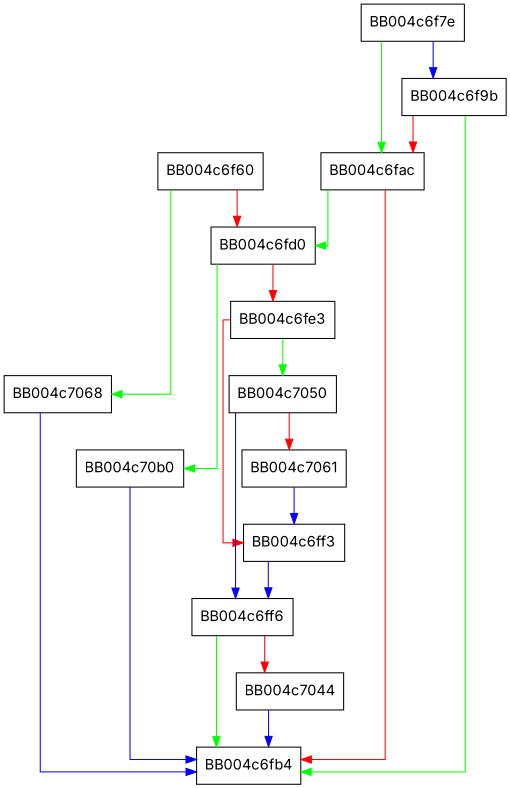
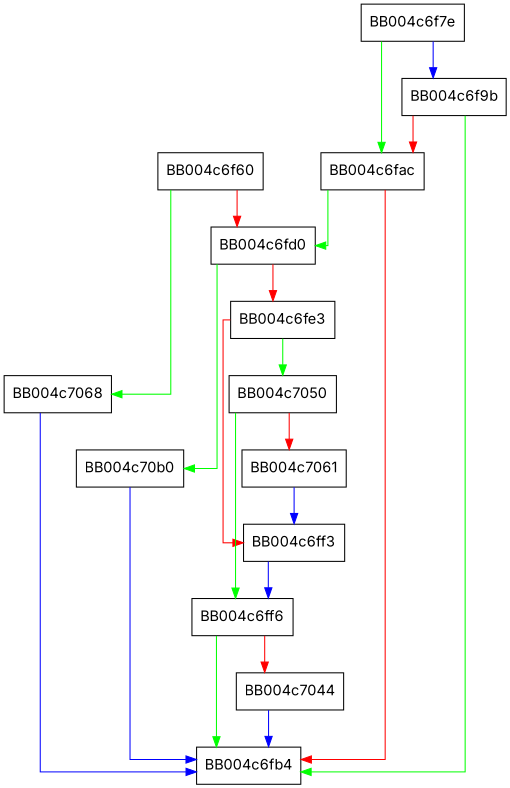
edge "BB004c7050" -> "BB004c6ff6": color blue -> green
